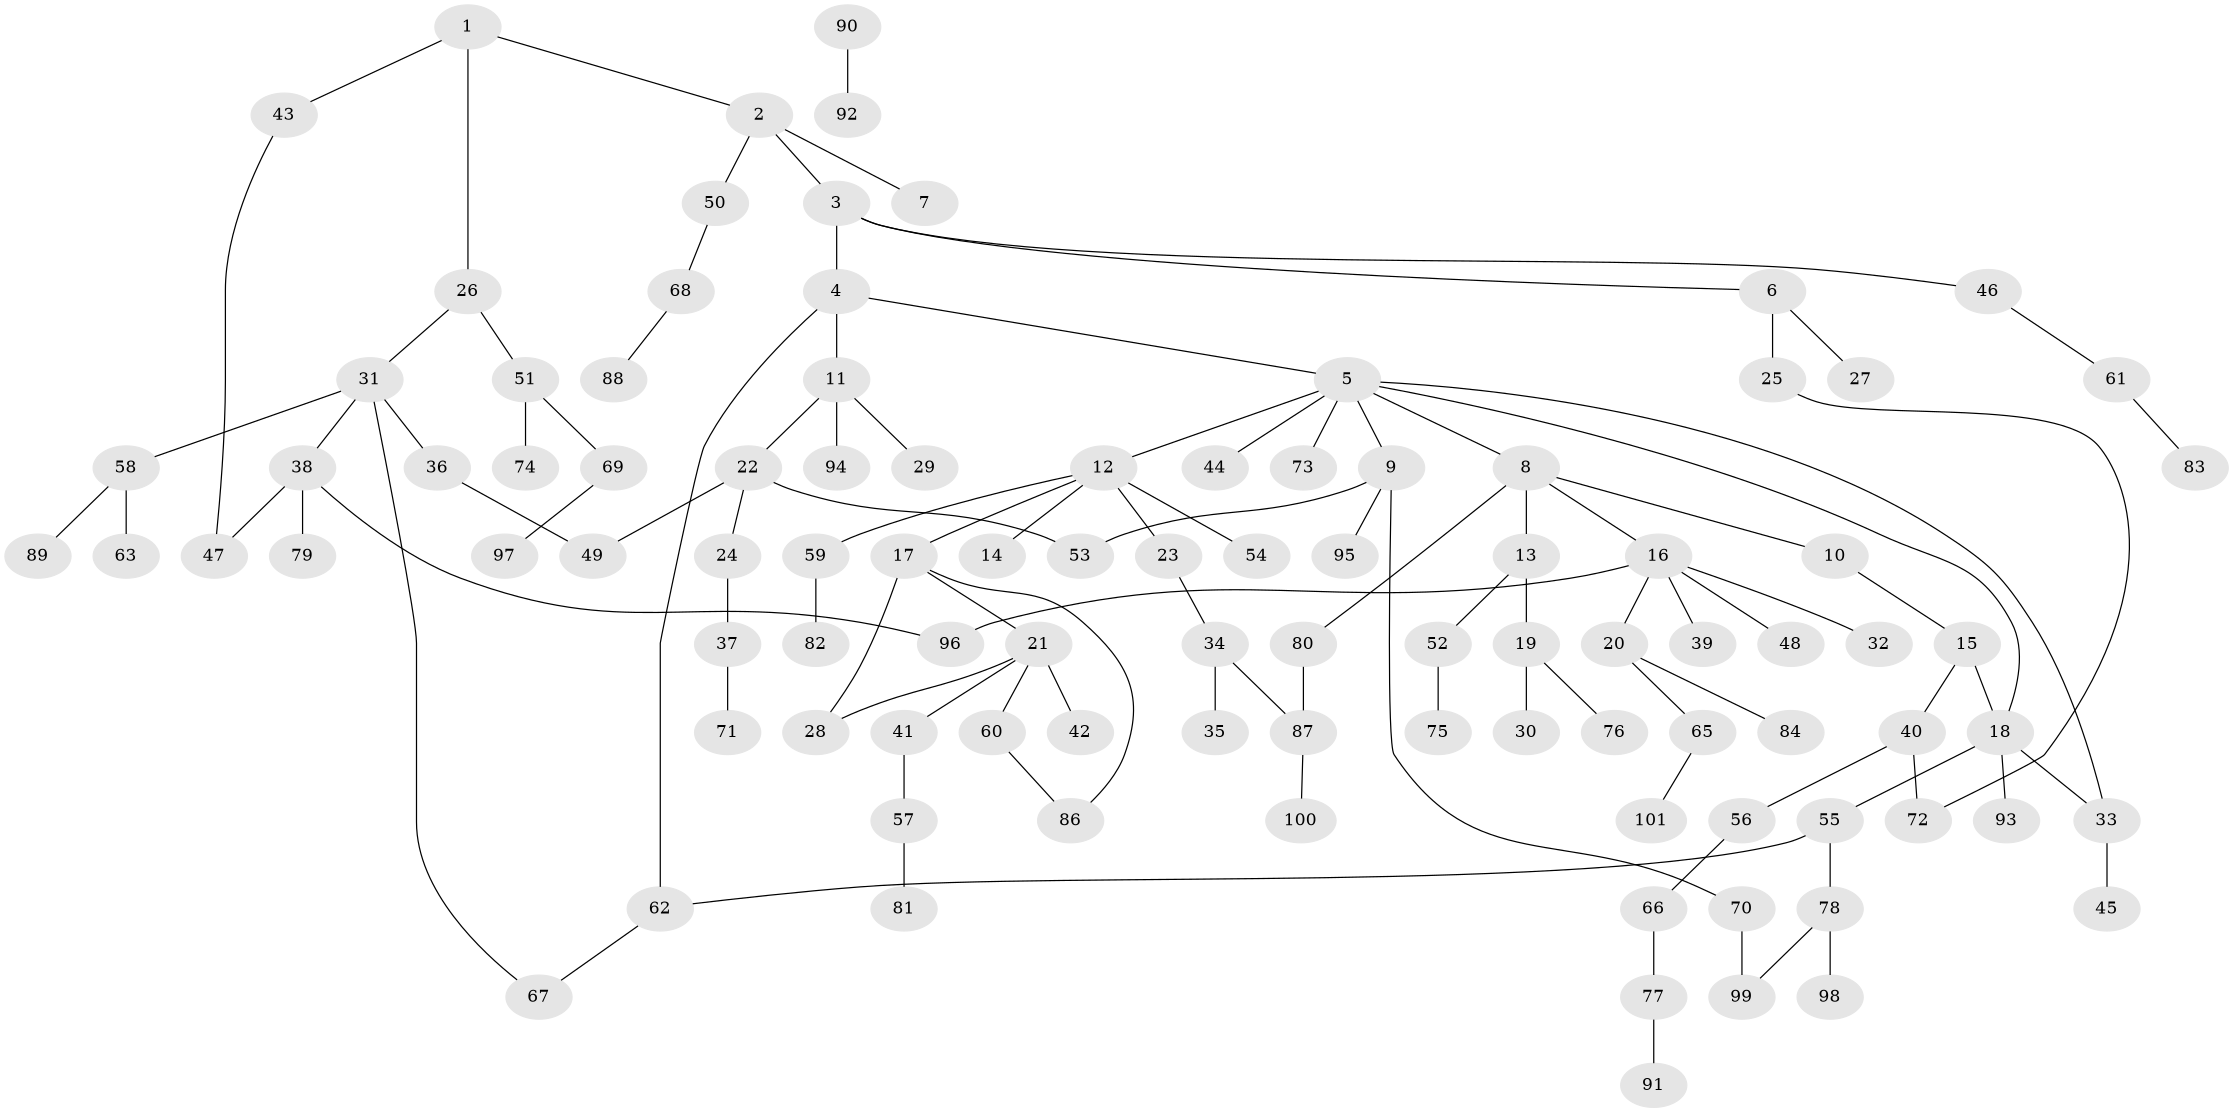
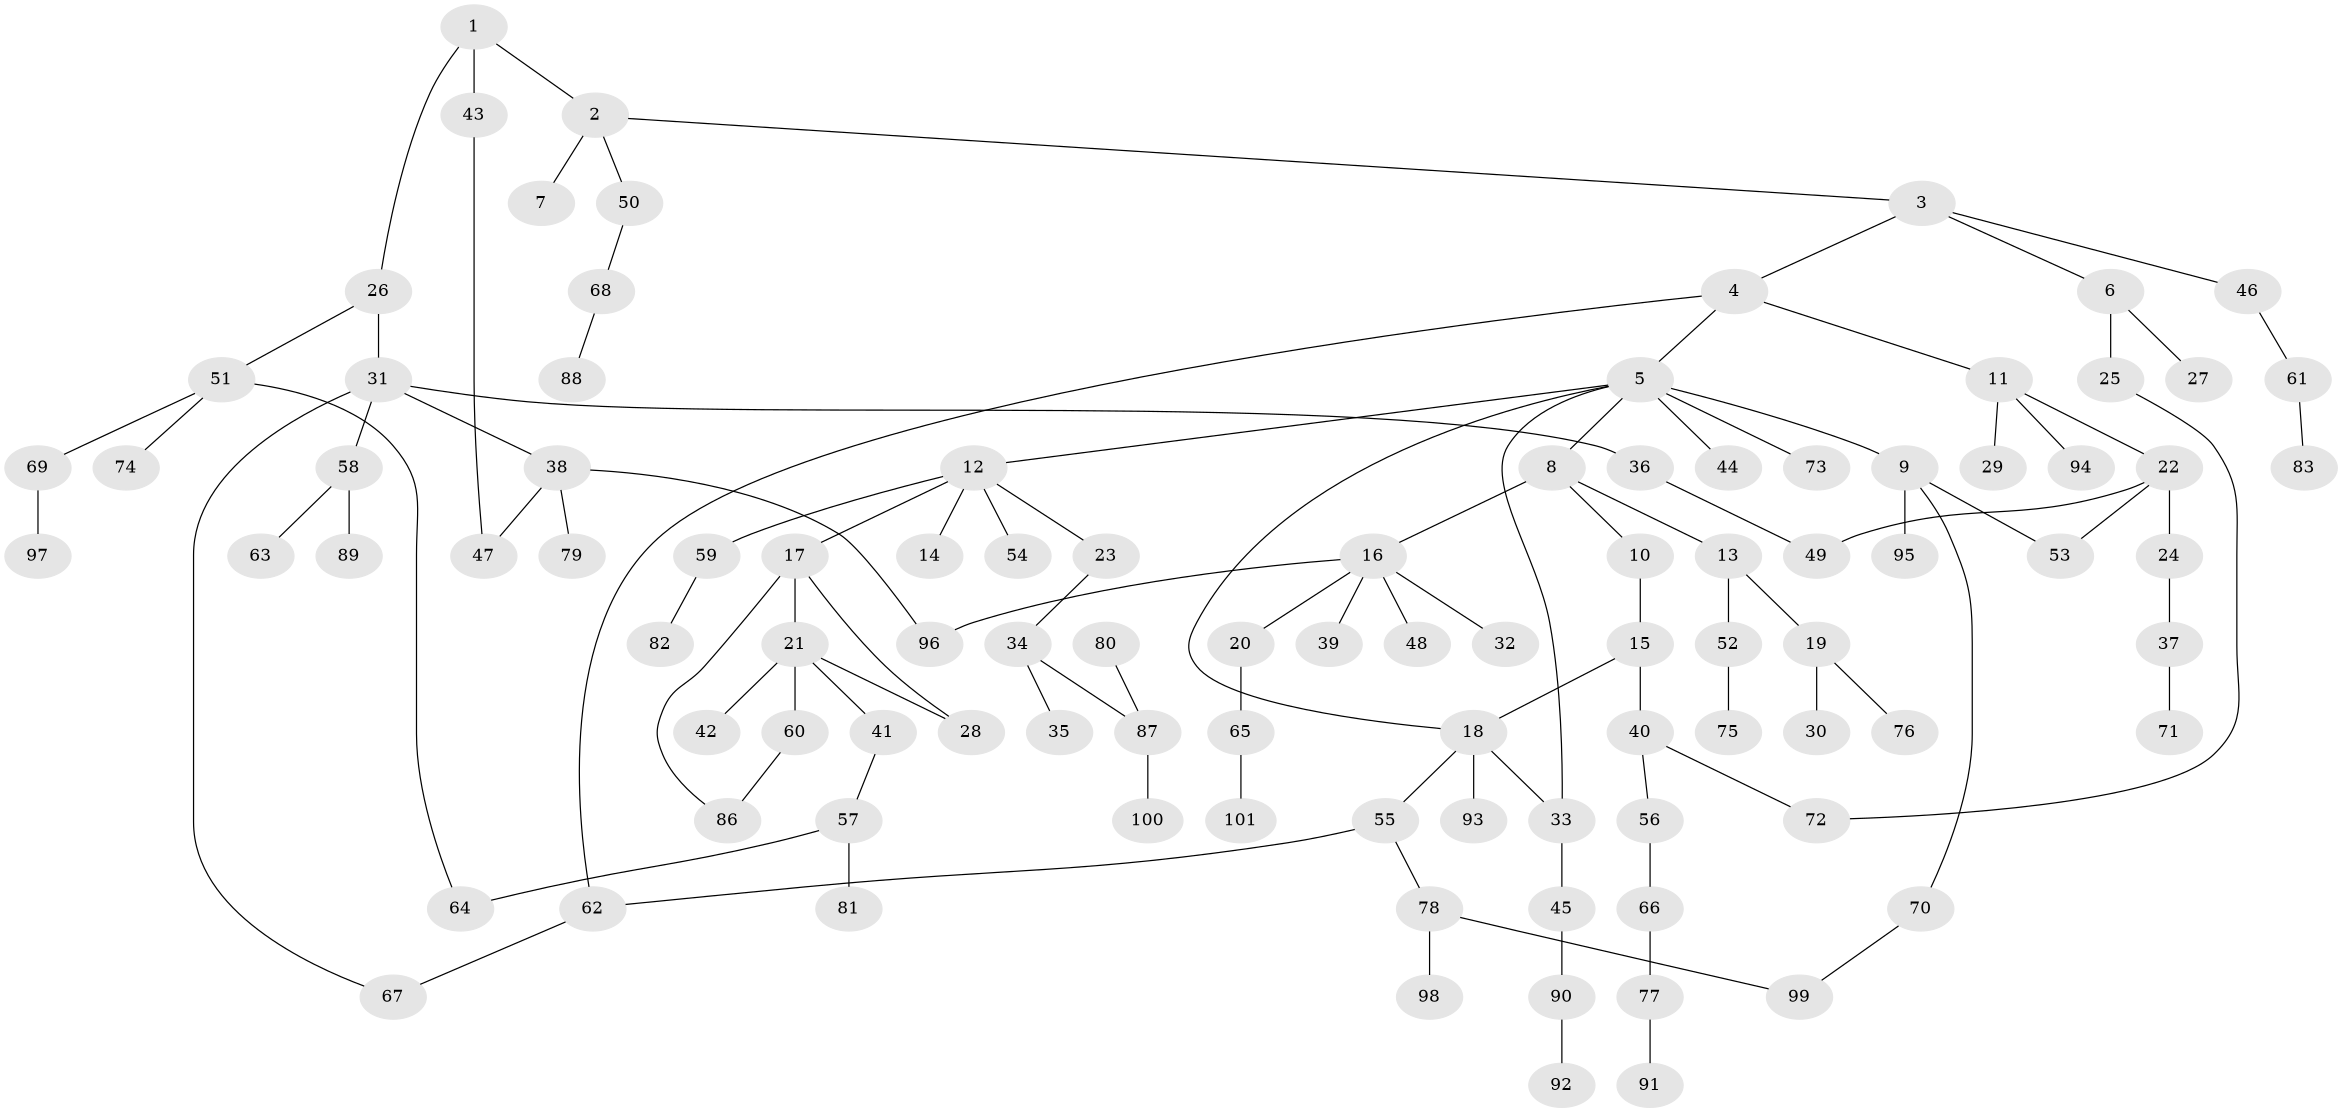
edge "8" -- "80": removed
node "84": removed
node "64": added
edge "45" -- "90": added
